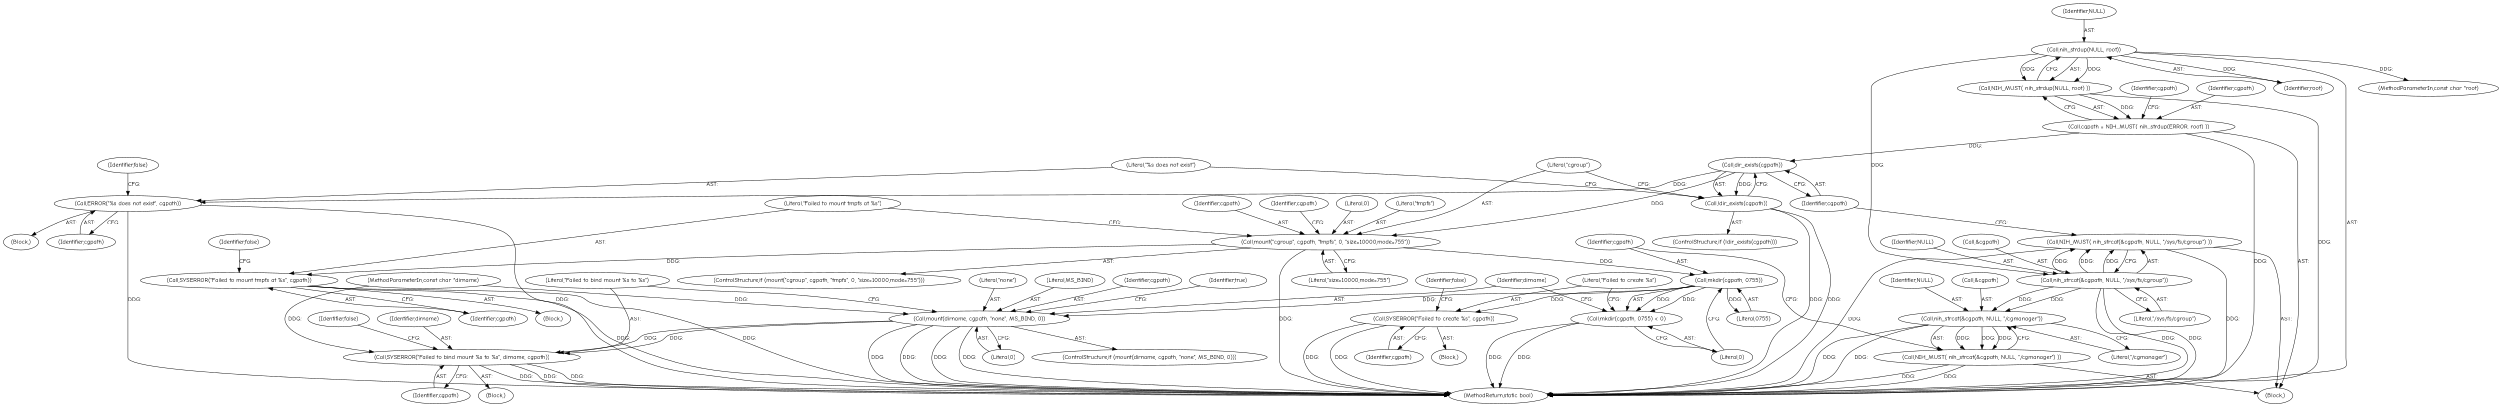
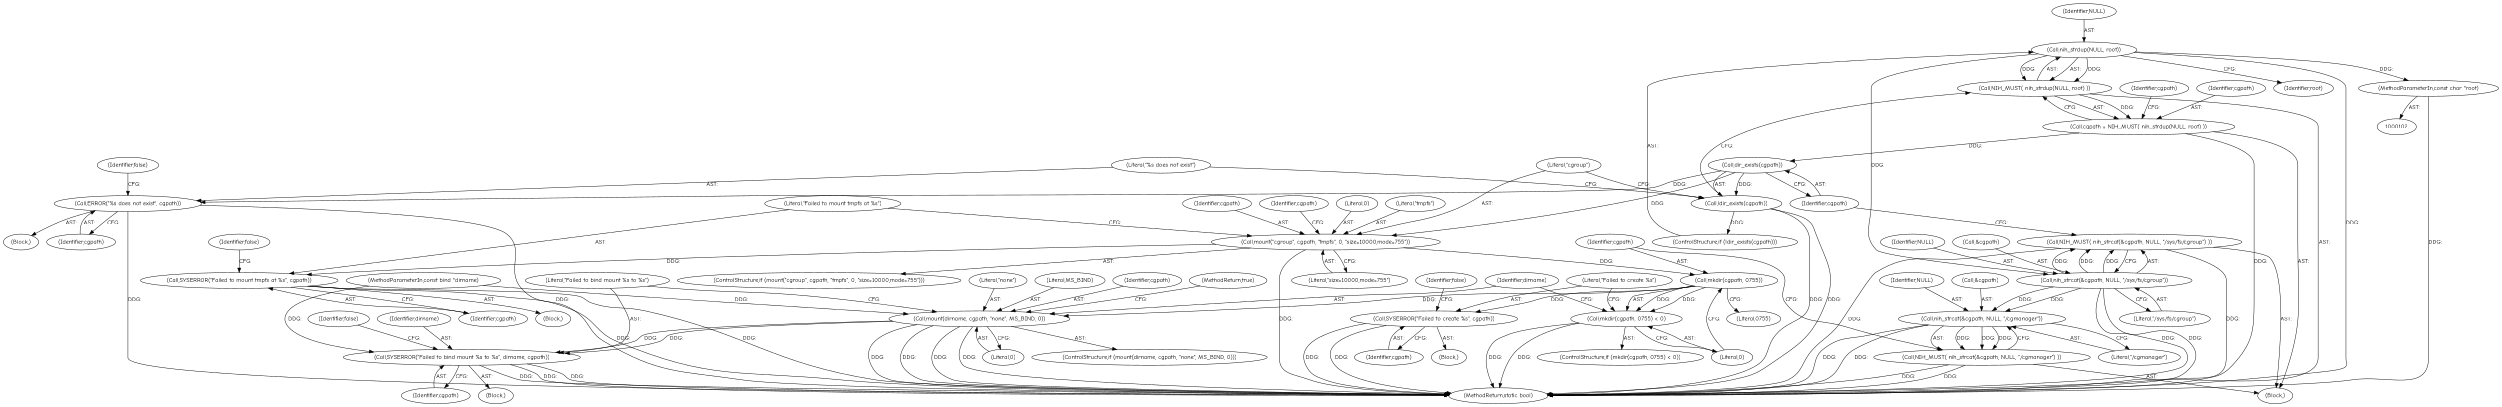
edge "(Call,NIH_MUST( nih_strdup(NULL, root) ))" -> "(Call,nih_strdup(NULL, root))": label "CFG: " -> "AST: "
edge "(Call,nih_strdup(NULL, root))" -> "(Identifier,root)": label "DDG: " -> "CFG: "
edge "(Identifier,root)" -> "(Call,nih_strdup(NULL, root))": now "(ControlStructure,if (!dir_exists(cgpath)))" -> "(Call,nih_strdup(NULL, root))"
node "(Call,cgpath = NIH_MUST( nih_strdup(ERROR, root) ))": label "(Call,cgpath = NIH_MUST( nih_strdup(ERROR, root) ))" -> "(Call,cgpath = NIH_MUST( nih_strdup(NULL, root) ))"
node "1000102": added
edge "(Call,!dir_exists(cgpath))" -> "(Call,dir_exists(cgpath))": now "(Call,!dir_exists(cgpath))" -> "(Call,NIH_MUST( nih_strdup(NULL, root) ))"
edge "(Call,!dir_exists(cgpath))" -> "(ControlStructure,if (!dir_exists(cgpath)))": label "AST: " -> "DDG: "
edge "(Call,nih_strdup(NULL, root))" -> "(MethodReturn,static bool)": label "AST: " -> "DDG: "
edge "(Call,NIH_MUST( nih_strdup(NULL, root) ))" -> "(MethodReturn,static bool)": label "DDG: " -> "AST: "
node "(MethodParameterIn,const char *dirname)": label "(MethodParameterIn,const char *dirname)" -> "(MethodParameterIn,const bind *dirname)"
node "(Identifier,true)": label "(Identifier,true)" -> "(MethodReturn,true)"
edge "(Call,mkdir(cgpath, 0755))" -> "(Literal,0755)": label "DDG: " -> "CFG: "
edge "(Literal,0755)" -> "(Call,mkdir(cgpath, 0755))": removed, label "AST:"
node "(ControlStructure,if (mkdir(cgpath, 0755) < 0))": added
edge "(MethodParameterIn,const char *root)" -> "(MethodReturn,static bool)": added, label "DDG:"
